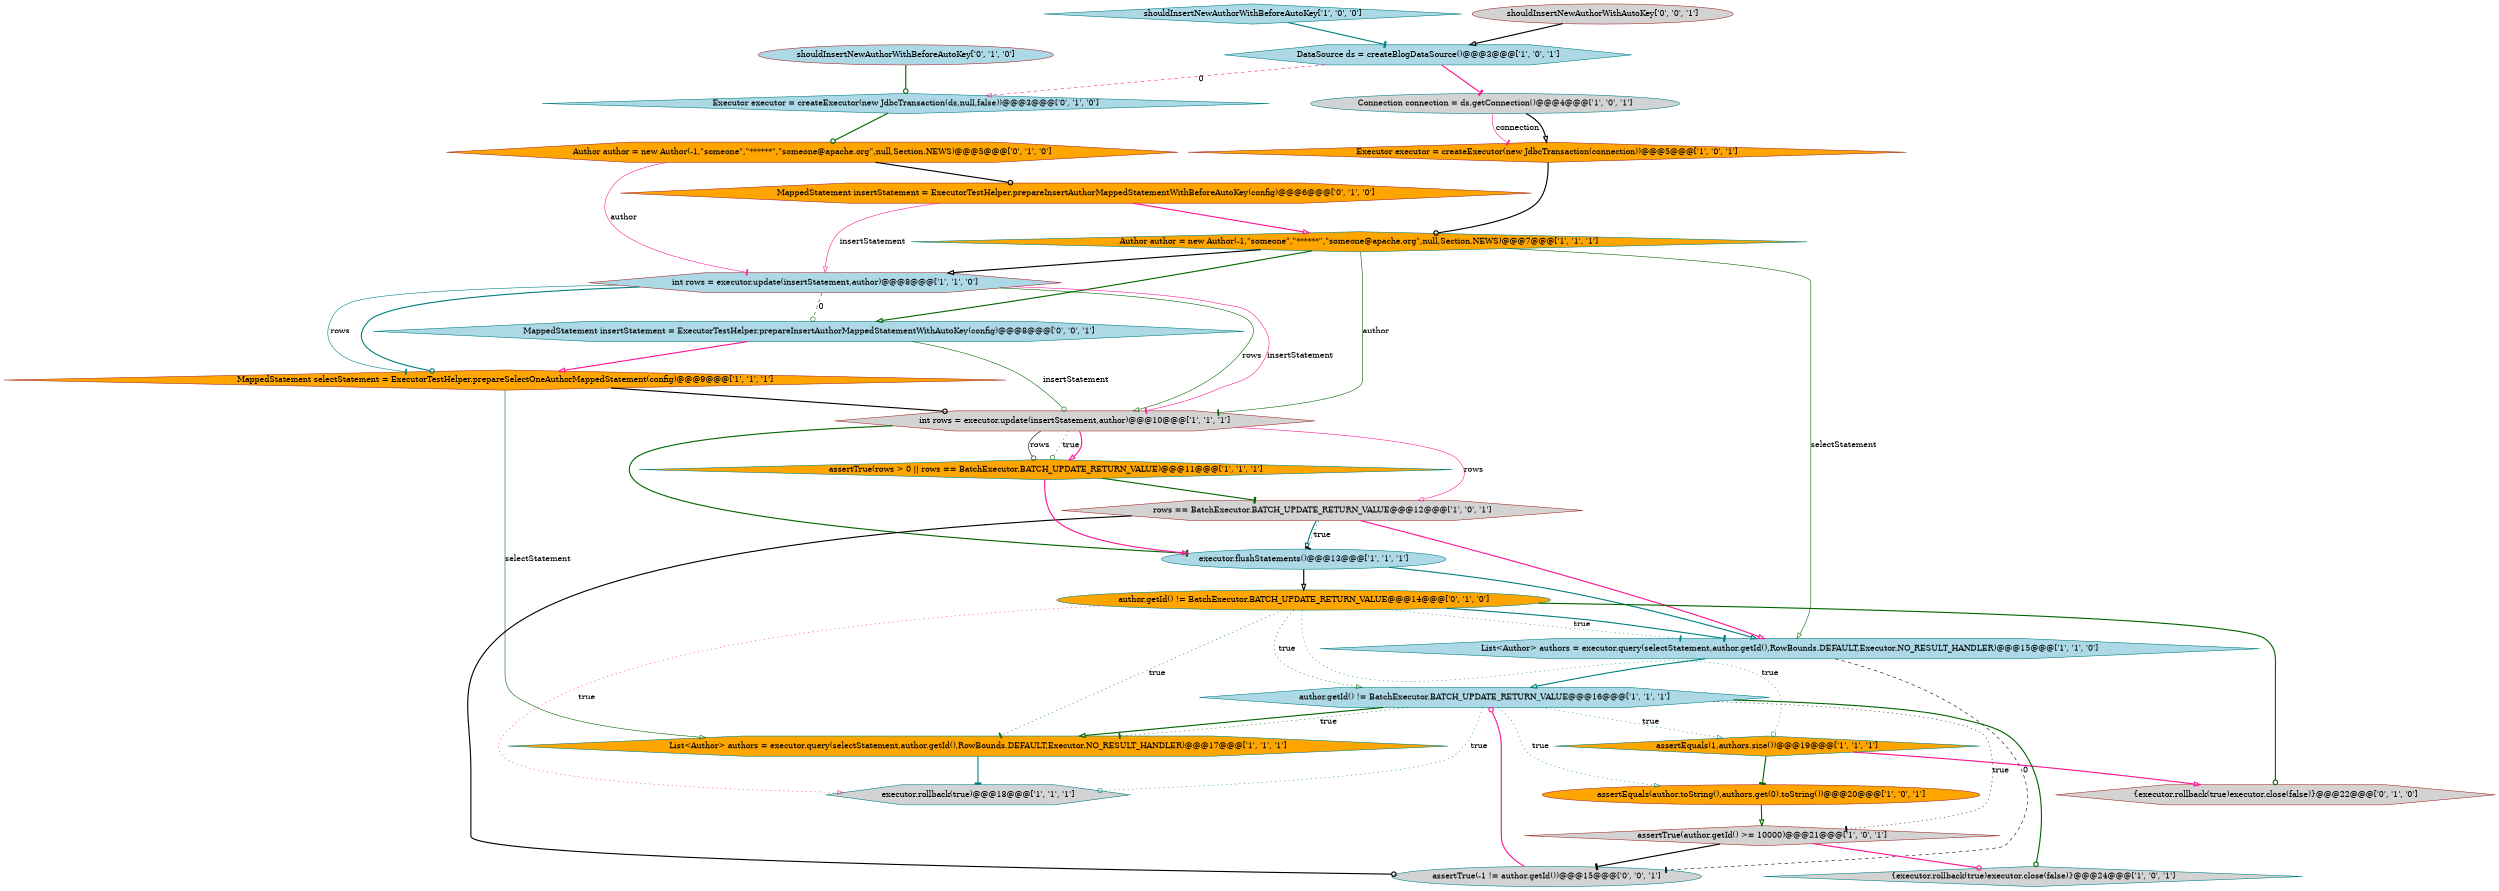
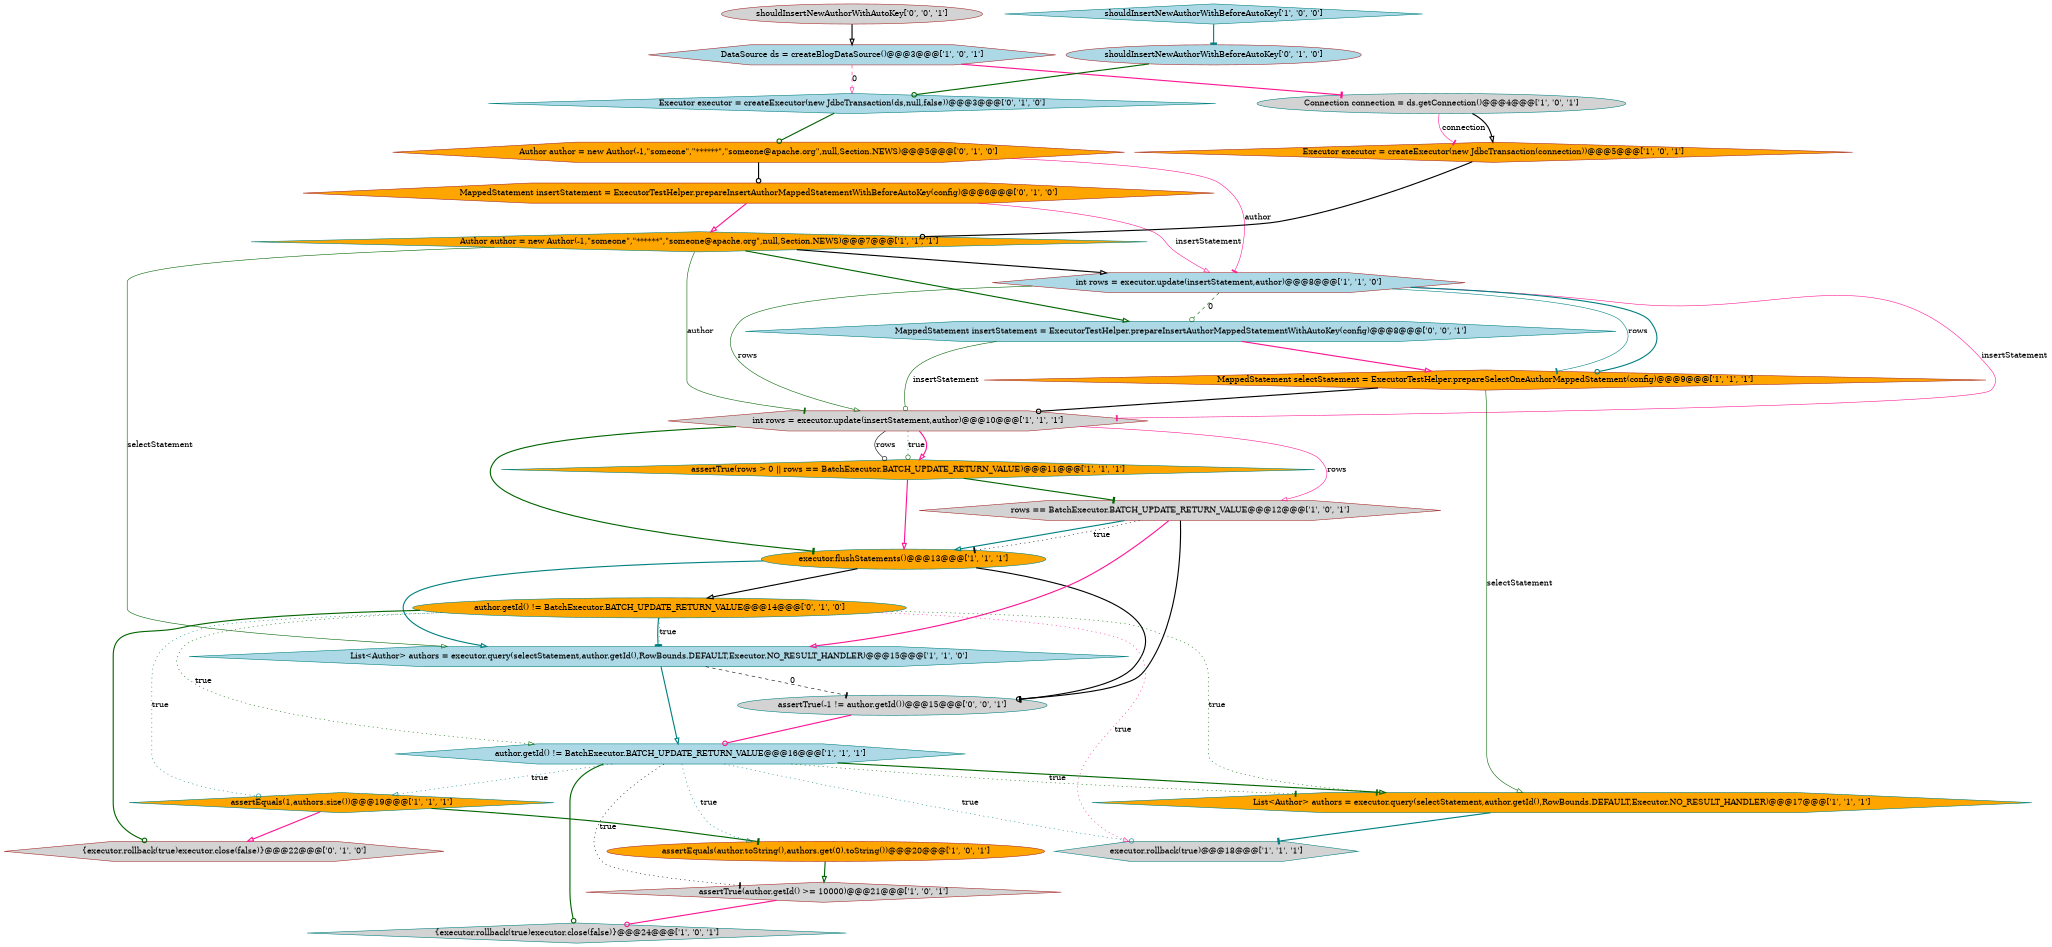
edge "shouldInsertNewAuthorWithBeforeAutoKey['1', '0', '0']" -> "DataSource ds = createBlogDataSource()@@@3@@@['1', '0', '1']": now "shouldInsertNewAuthorWithBeforeAutoKey['1', '0', '0']" -> "shouldInsertNewAuthorWithBeforeAutoKey['0', '1', '0']"
node "DataSource ds = createBlogDataSource()@@@3@@@['1', '0', '1']": color teal -> brown
node "executor.flushStatements()@@@13@@@['1', '1', '1']": fillcolor lightblue -> orange
edge "assertTrue(author.getId() >= 10000)@@@21@@@['1', '0', '1']" -> "assertTrue(-1 != author.getId())@@@15@@@['0', '0', '1']": now "executor.flushStatements()@@@13@@@['1', '1', '1']" -> "assertTrue(-1 != author.getId())@@@15@@@['0', '0', '1']"
